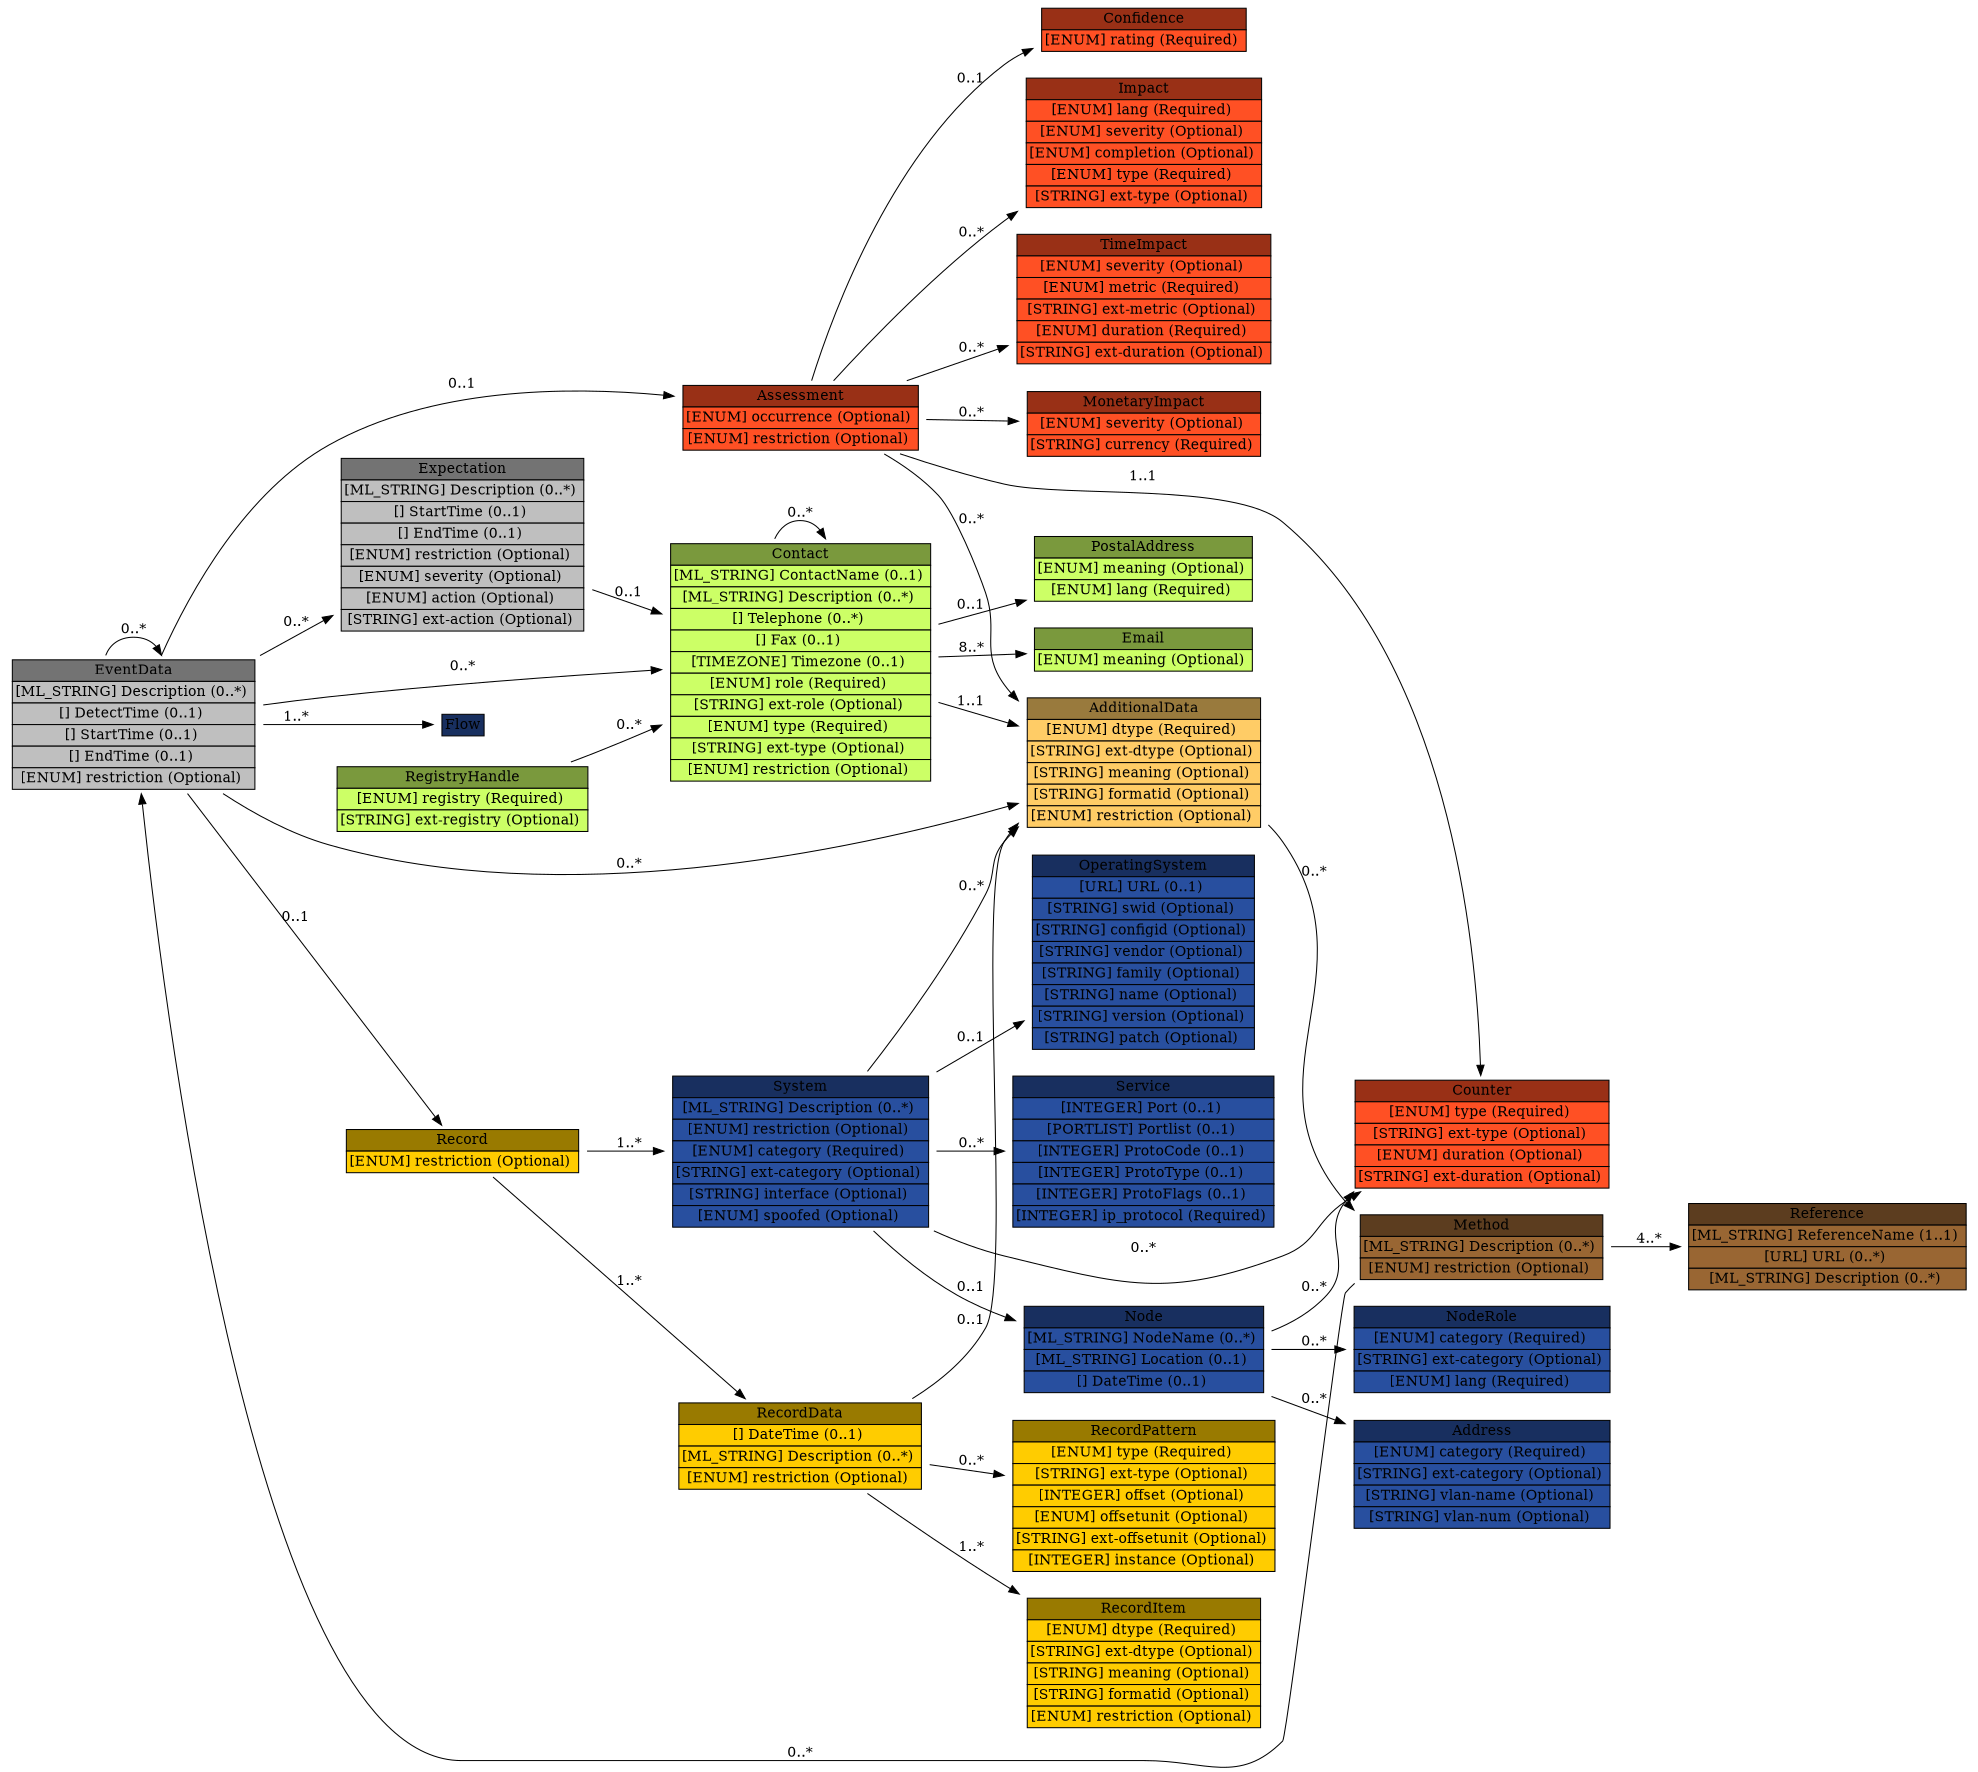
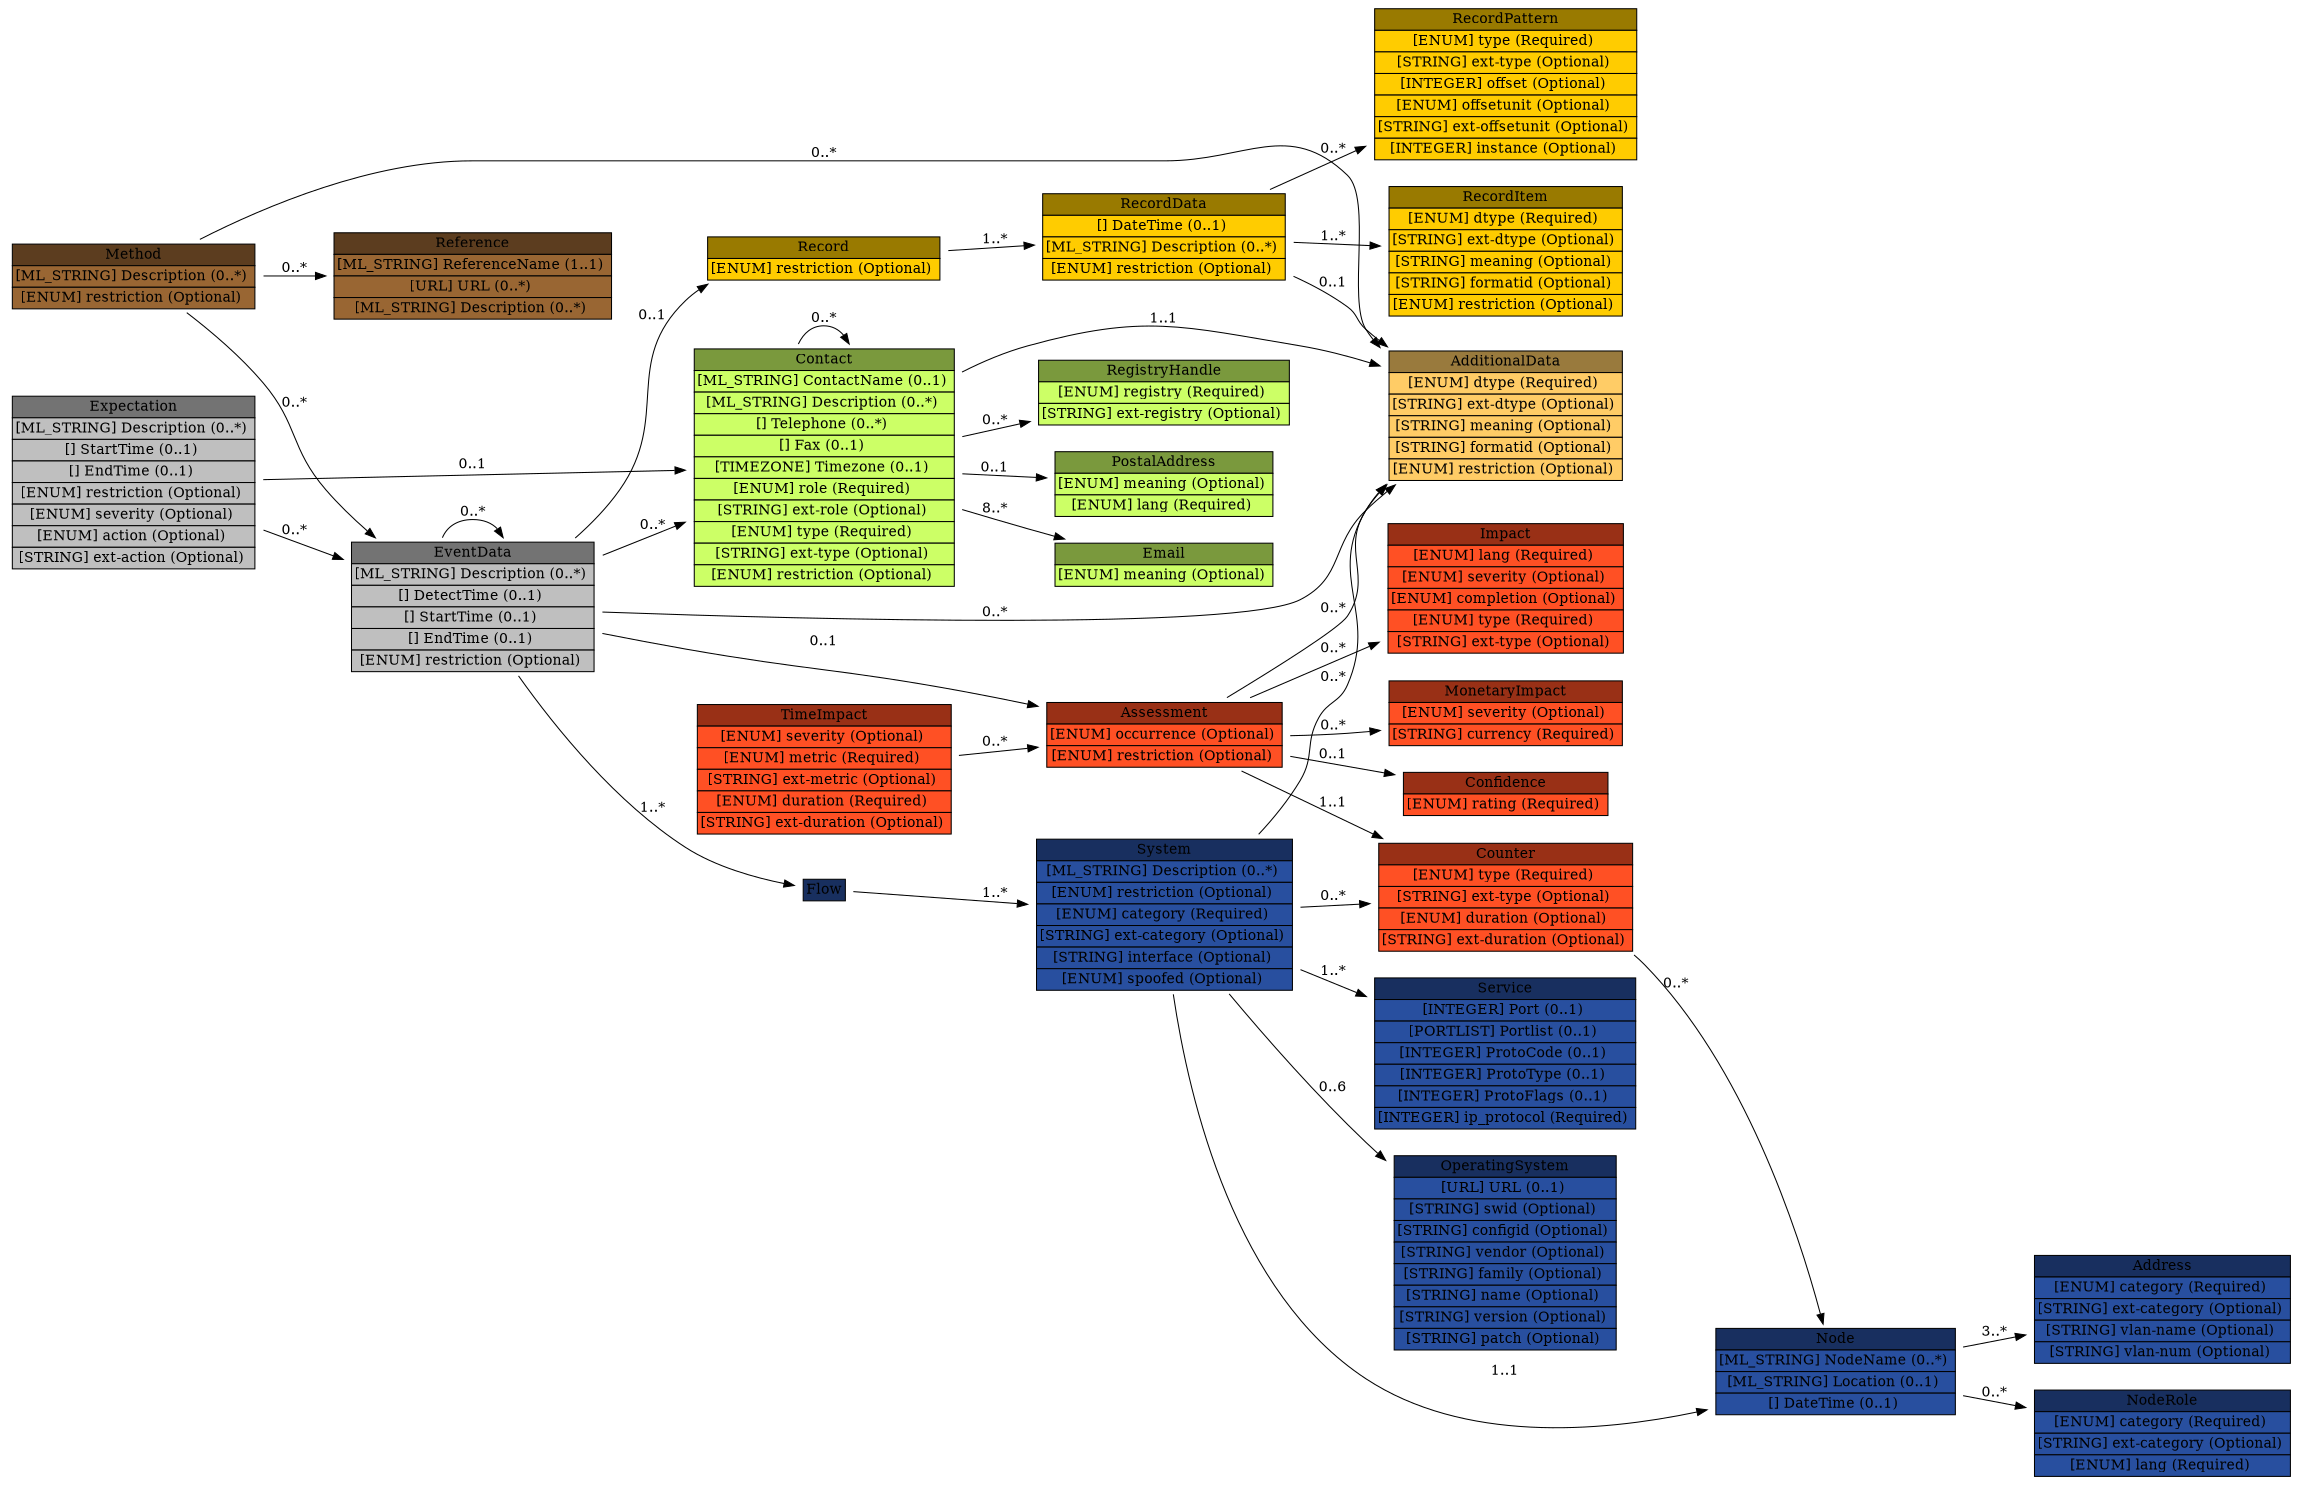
edge "Assessment" -> "TimeImpact": reversed
edge "EventData" -> "Expectation": reversed
edge "RegistryHandle" -> "Contact": reversed
edge "AdditionalData" -> "Method": reversed
edge "System" -> "OperatingSystem": label "0..1" -> "0..6"
edge "System" -> "Service": label "0..*" -> "1..*"
edge "Record" -> "System": now "Flow" -> "System"
edge "Method" -> "Reference": label "4..*" -> "0..*"
edge "Node" -> "Counter": reversed
edge "System" -> "Node": label "0..1" -> "1..1"
edge "Node" -> "Address": label "0..*" -> "3..*"
